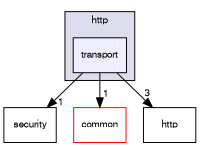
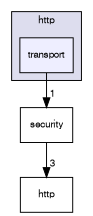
edge "transport" -> "http": now "security" -> "http"
node "common": removed
